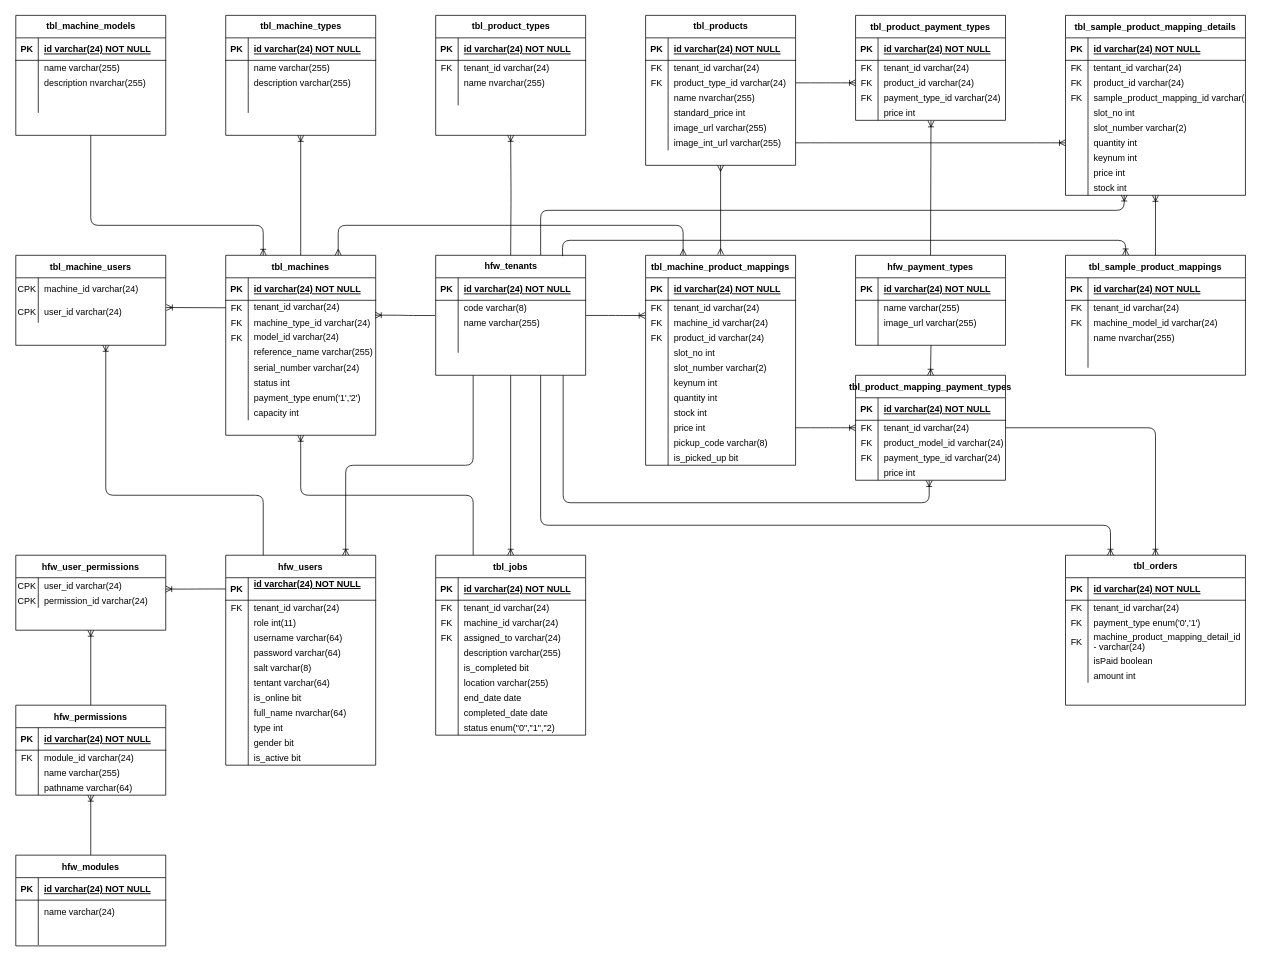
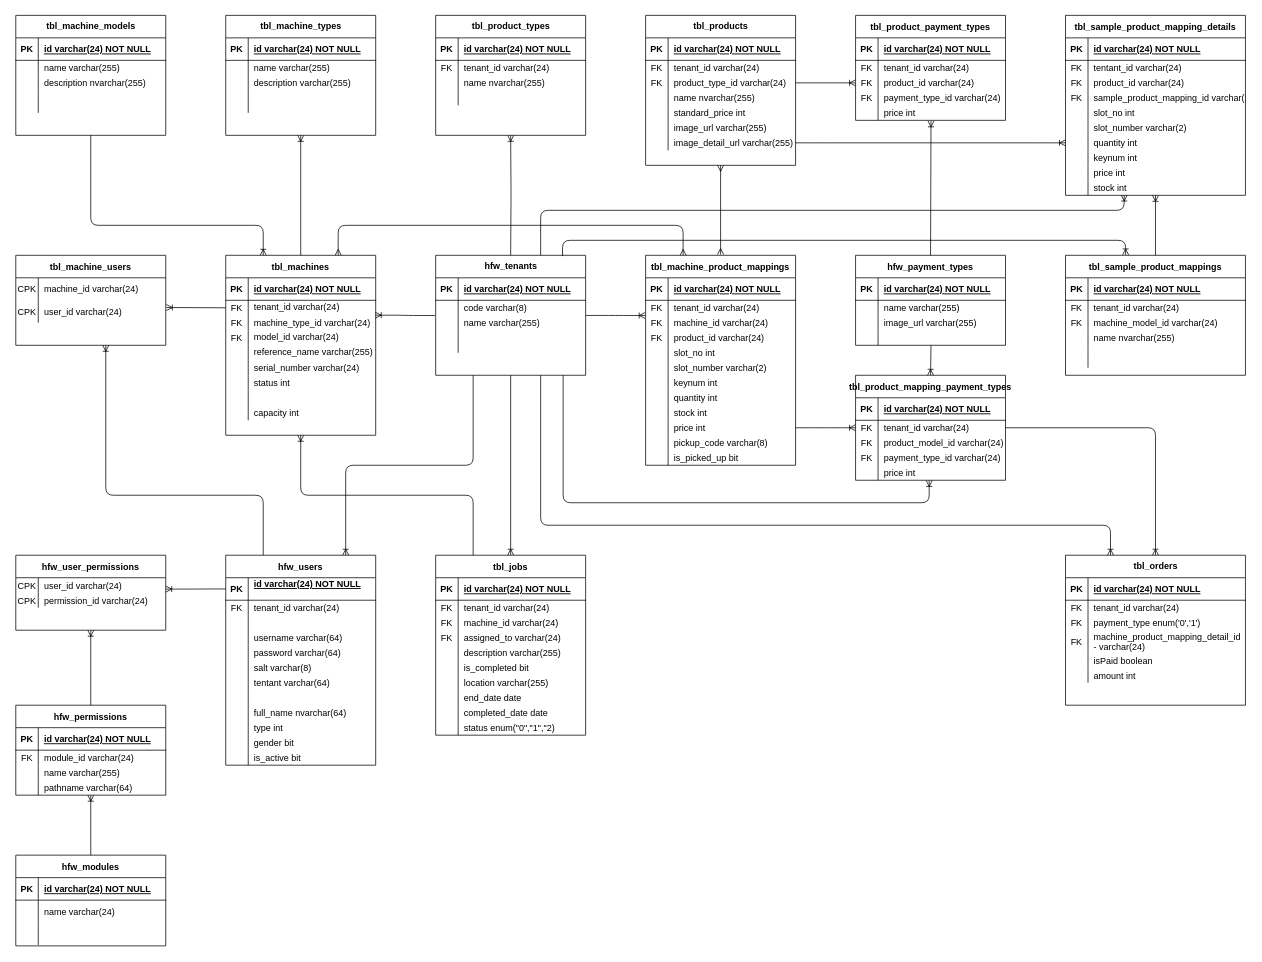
node "image_int_url varchar(255)": label "image_int_url varchar(255)" -> "image_detail_url varchar(255)"
node "payment_type enum('1','2')": removed
node "role int(11)": removed
node "is_online bit": removed
